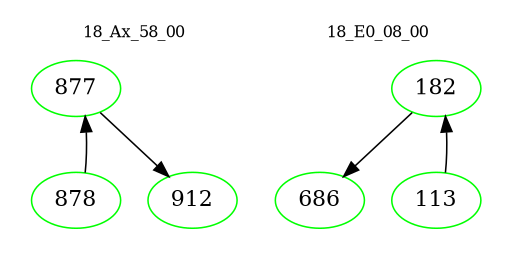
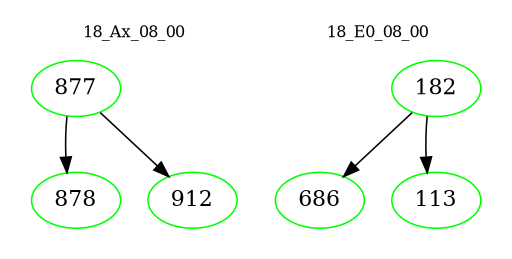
cluster "18_Ax_58_00": label "18_Ax_58_00" -> "18_Ax_08_00"
edge "878" -> "877": reversed
edge "113" -> "182": reversed
